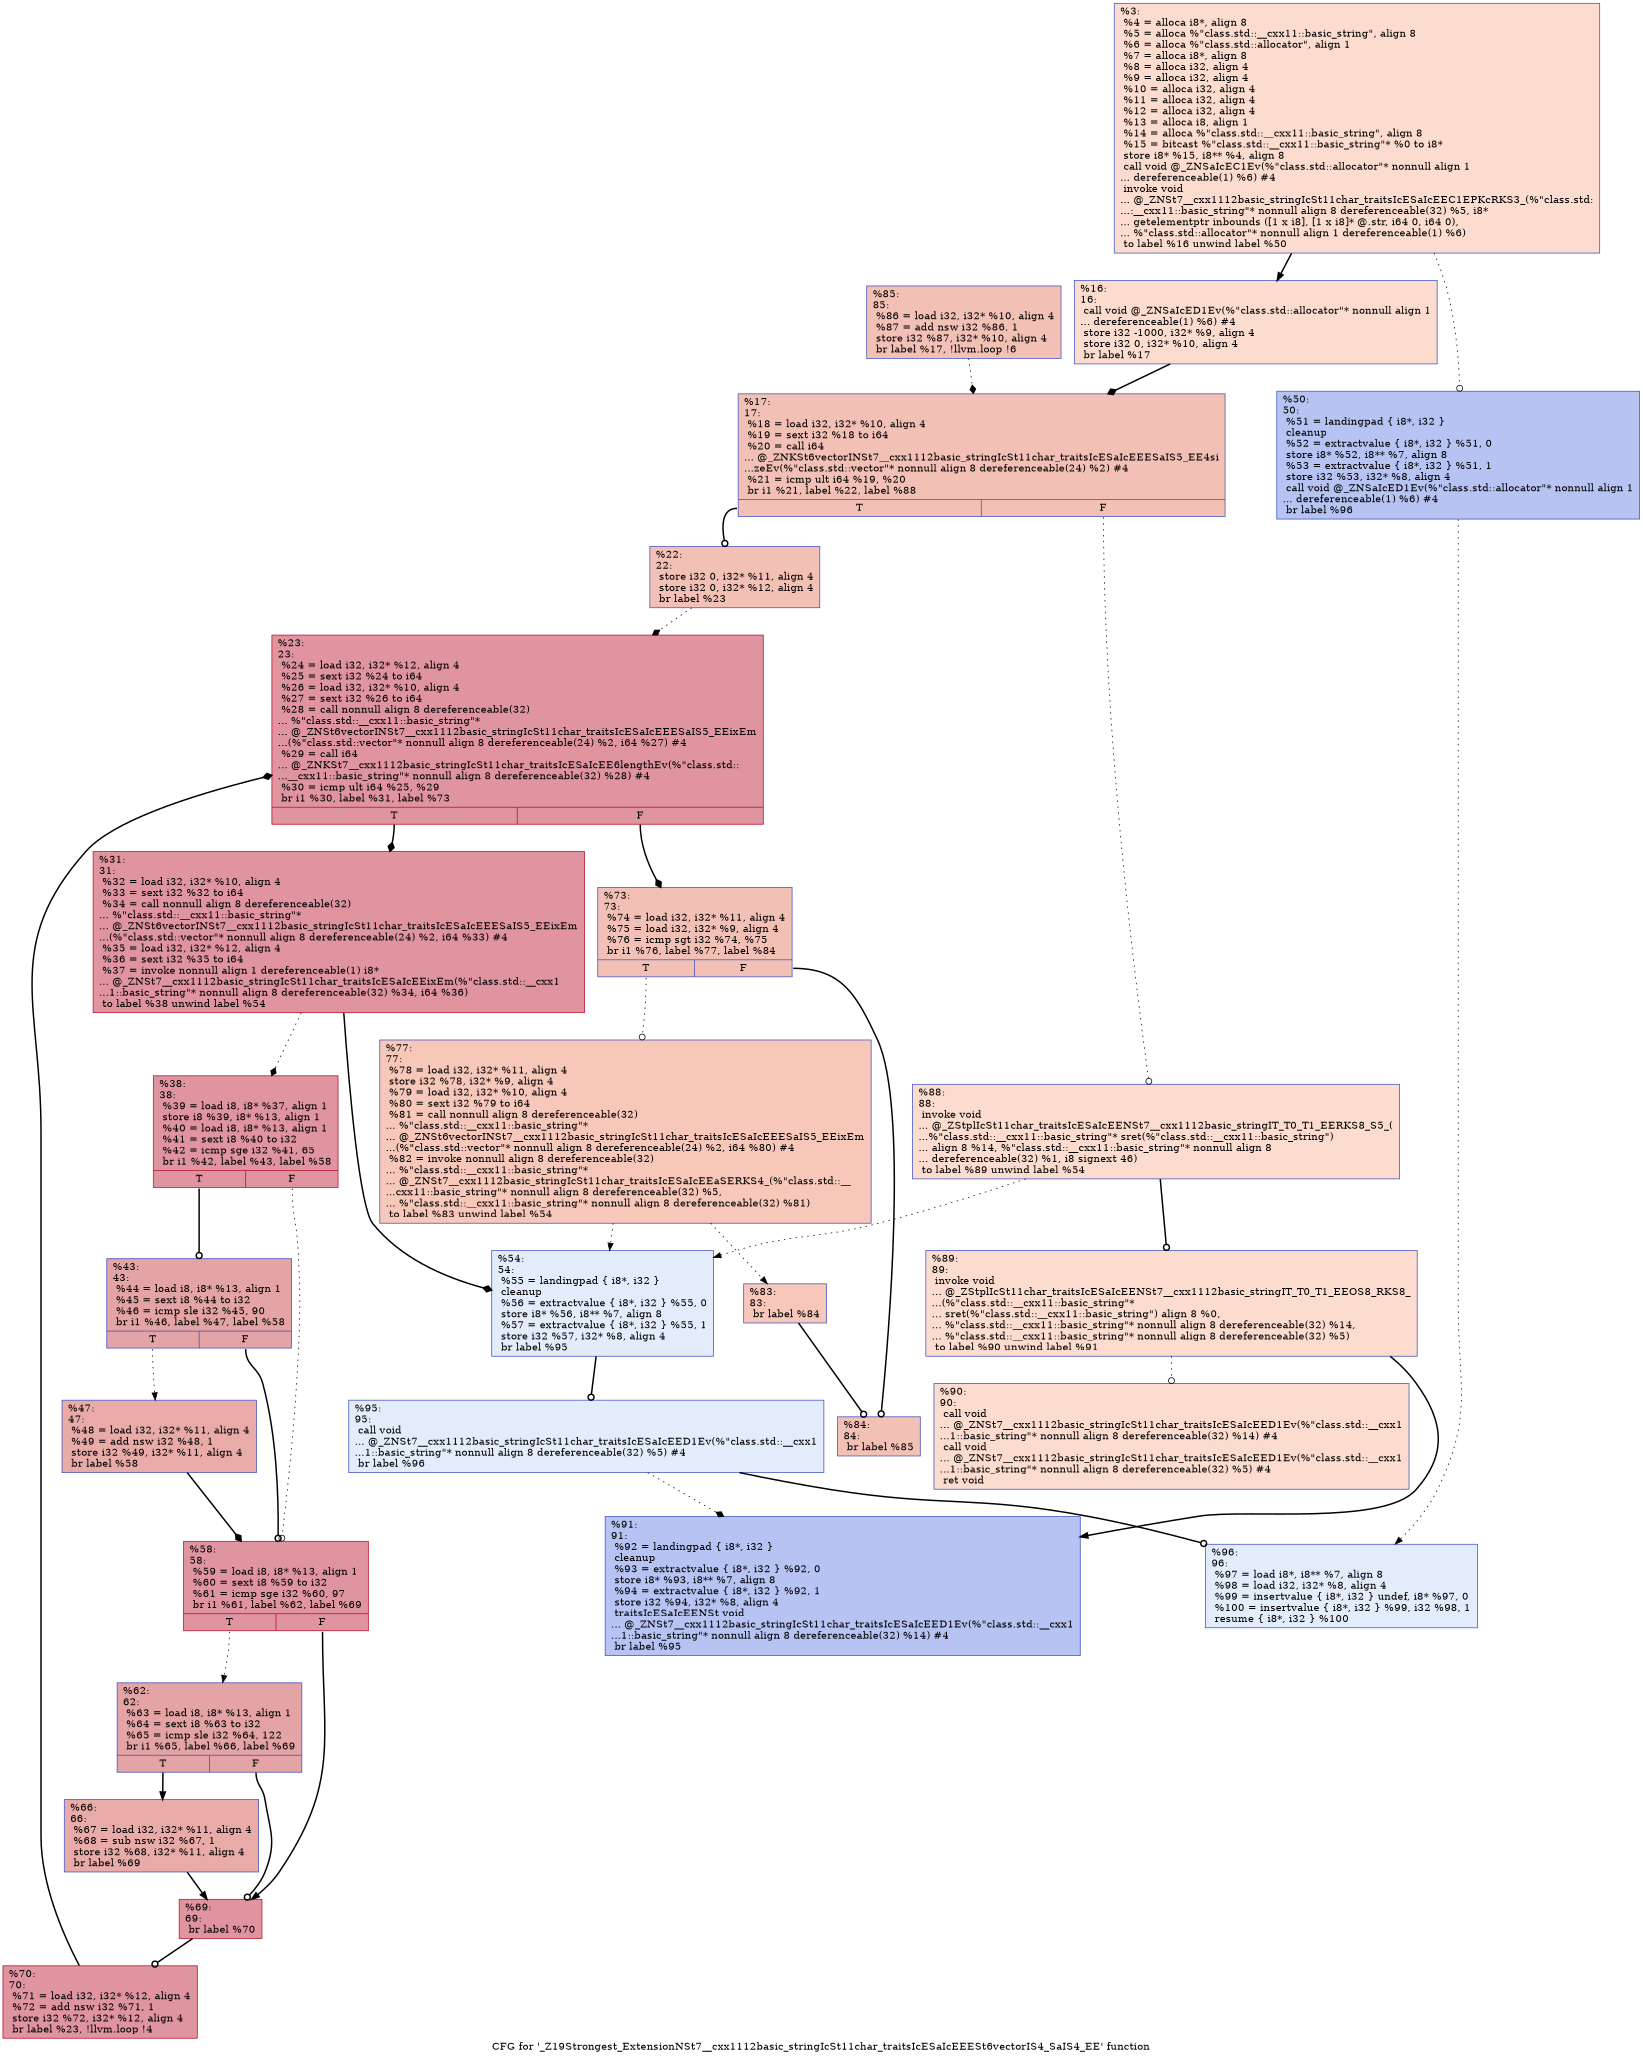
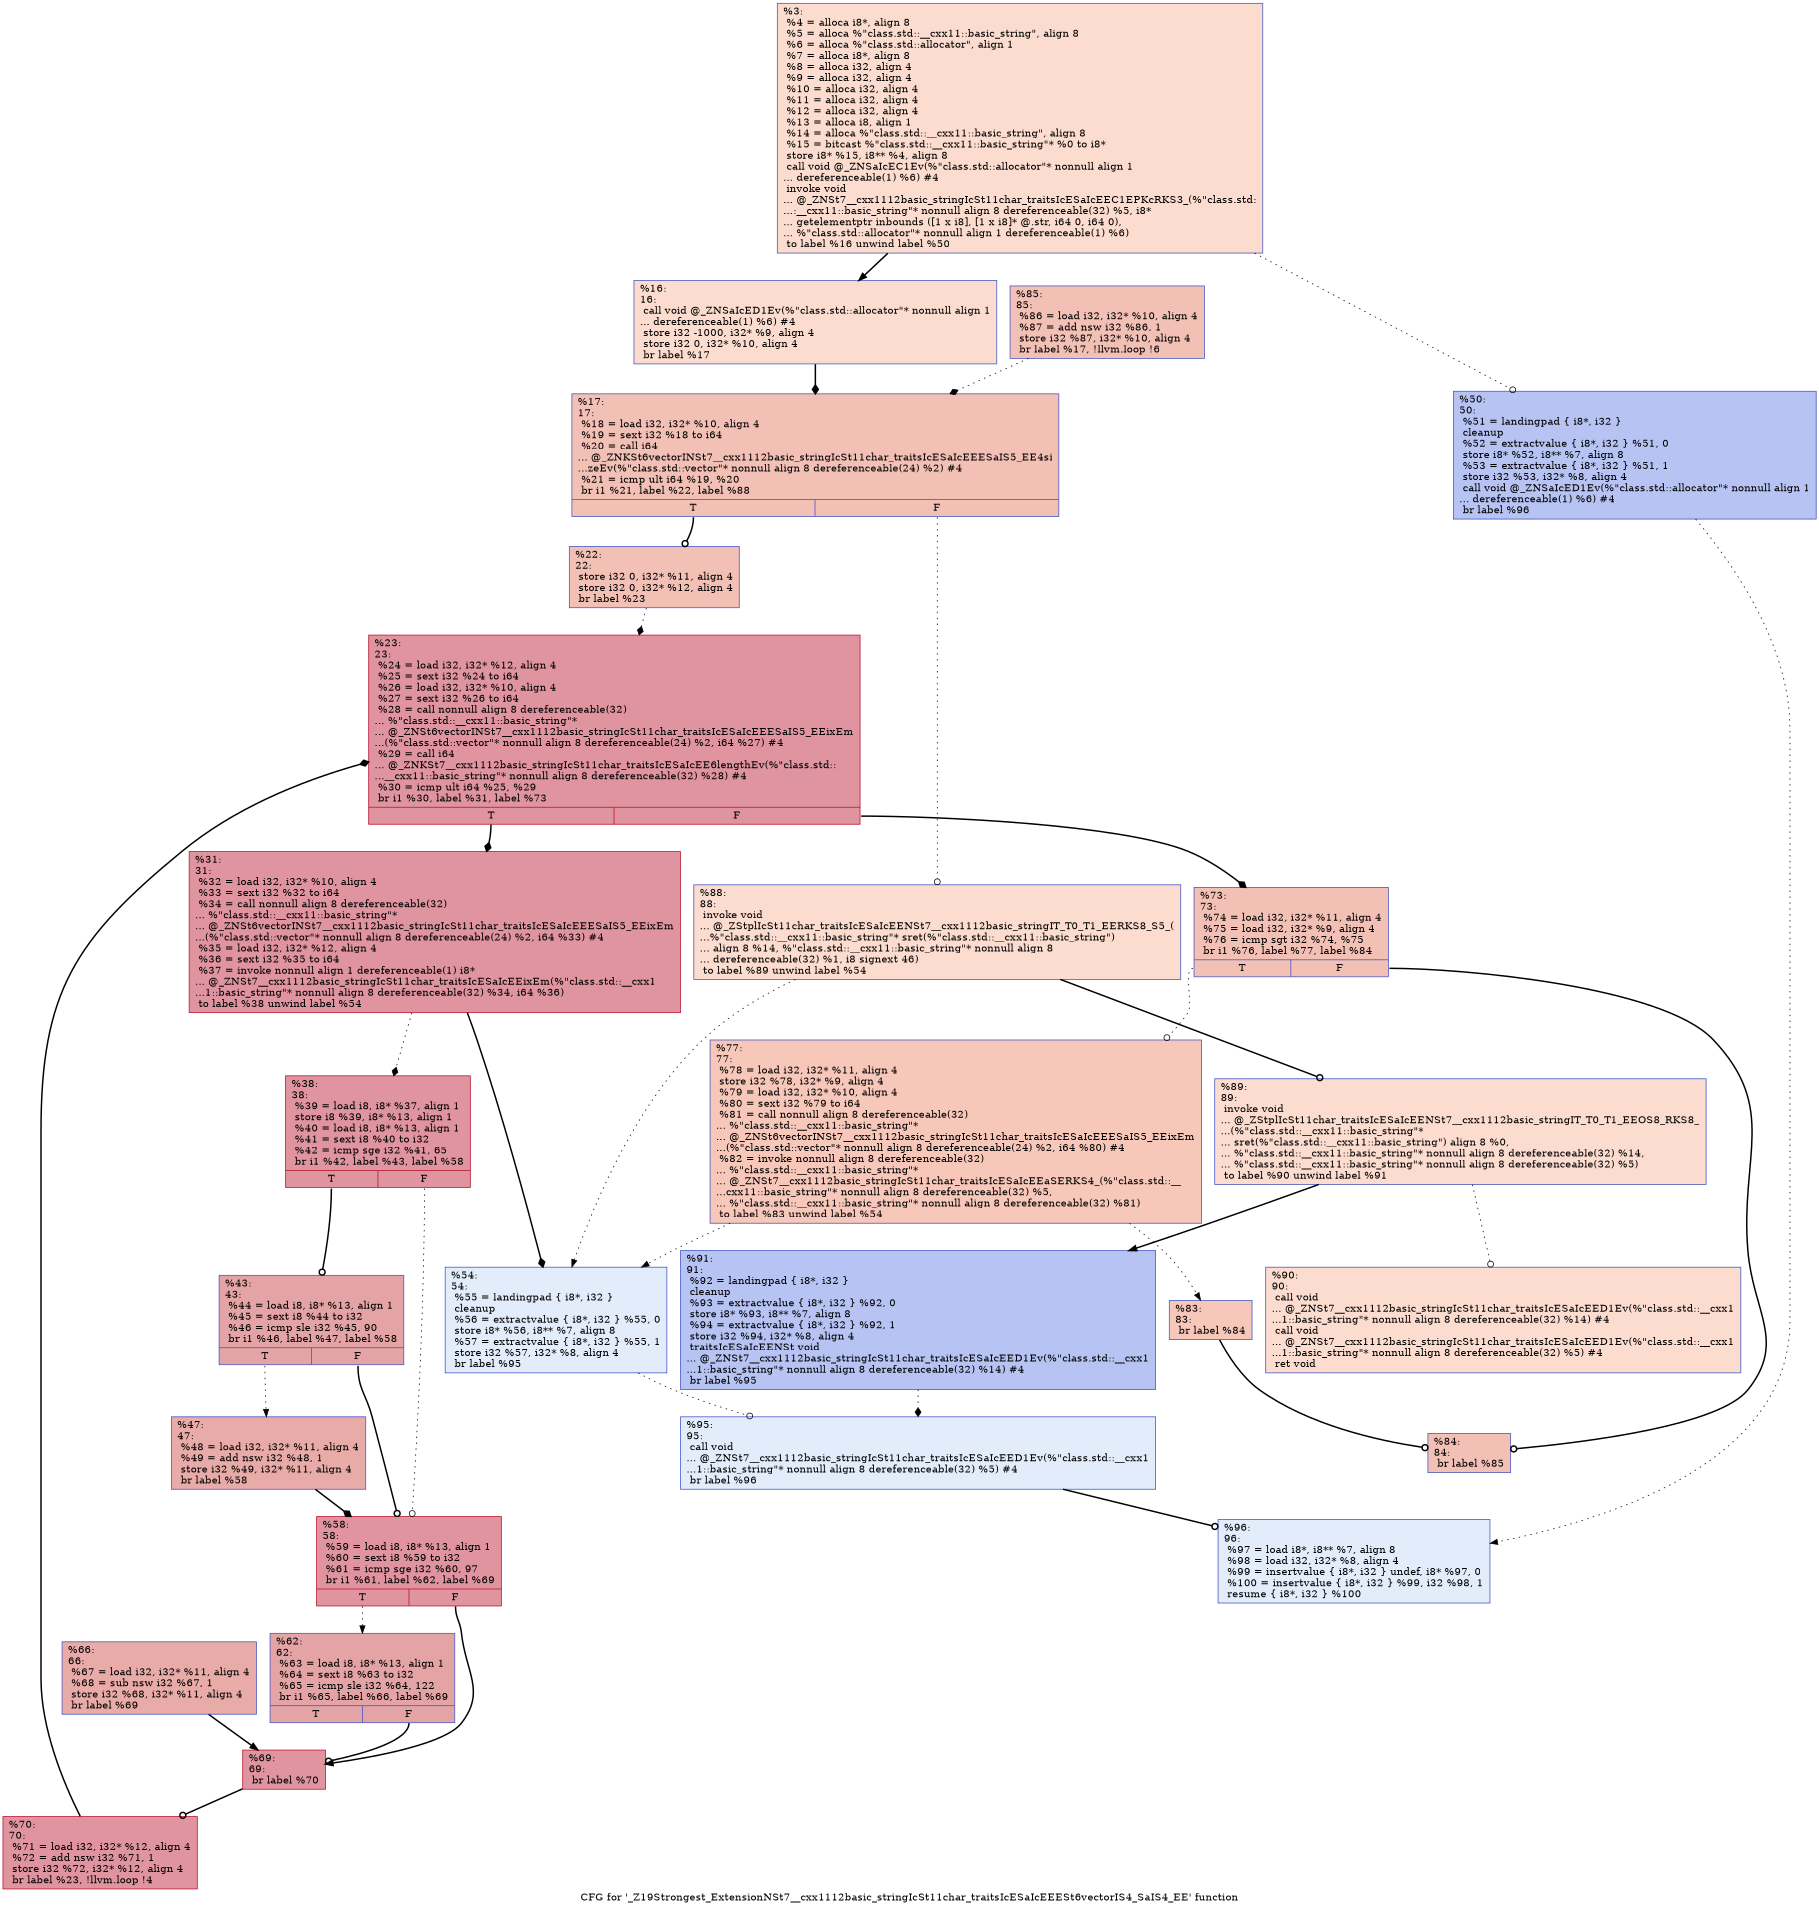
edge "%54:" -> "%95:": style bold -> dotted
edge "%95:" -> "%91:": reversed
edge "%62:" -> "%66:": removed
